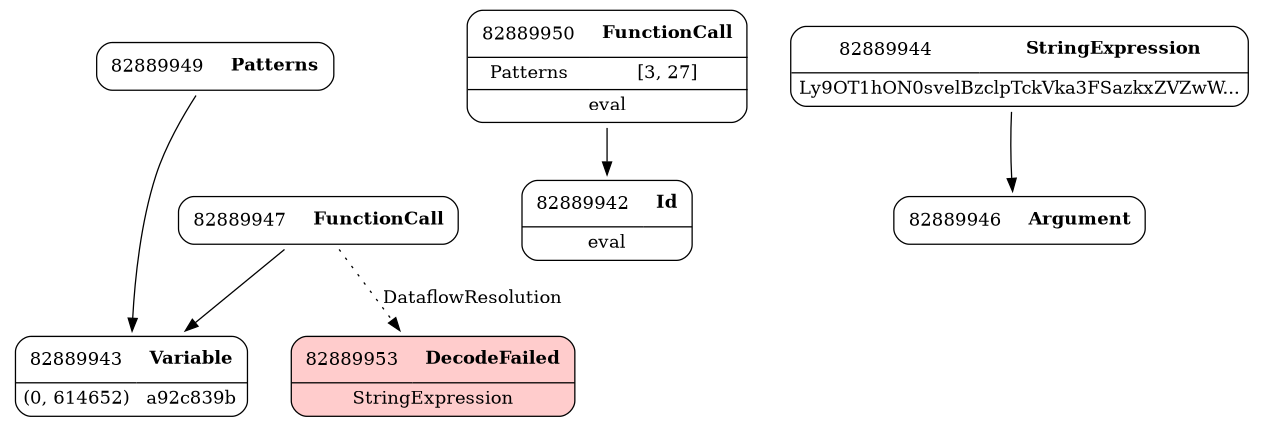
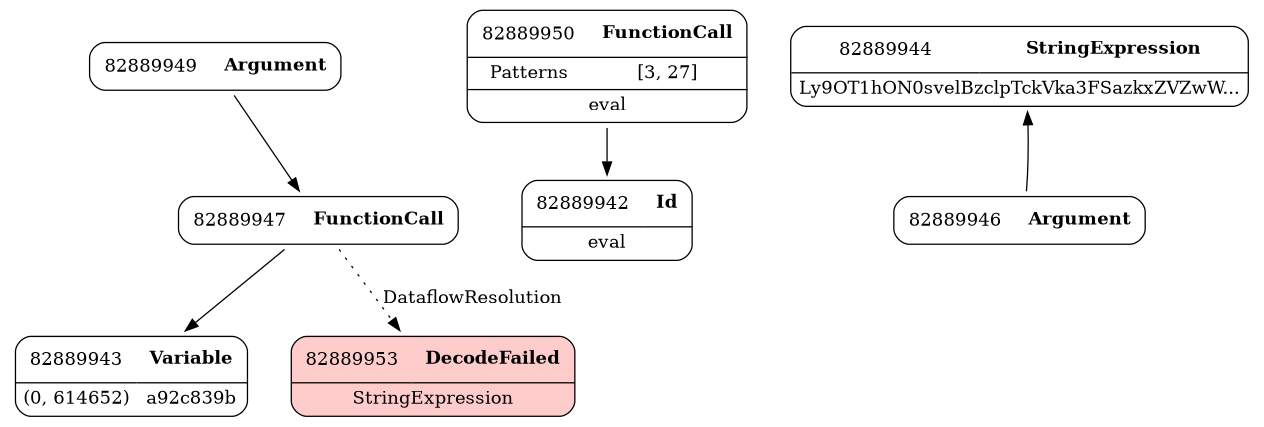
node "82889949": text "Patterns" -> "Argument"
edge "82889944" -> "82889946": reversed
edge "82889949" -> "82889943": now "82889949" -> "82889947"
